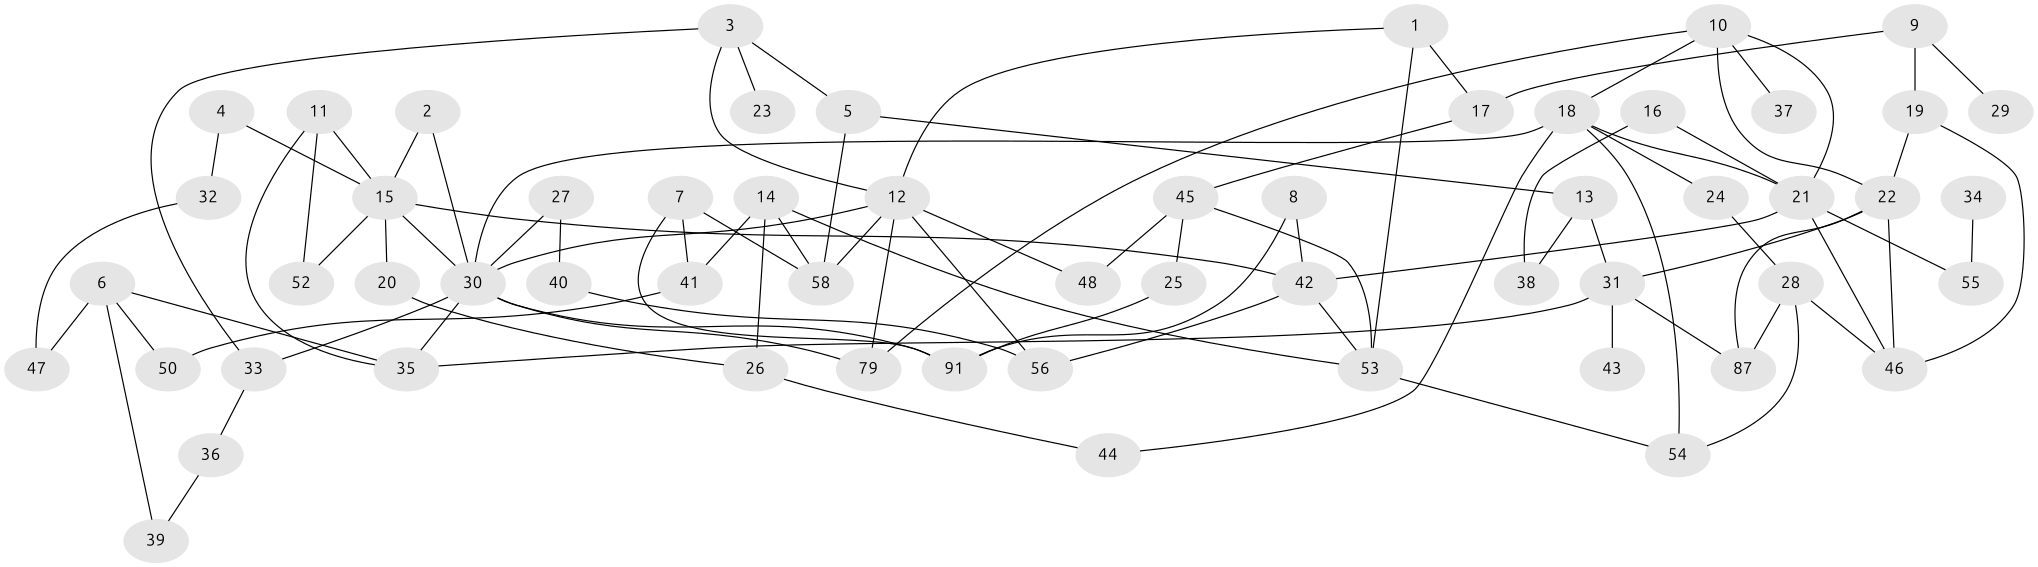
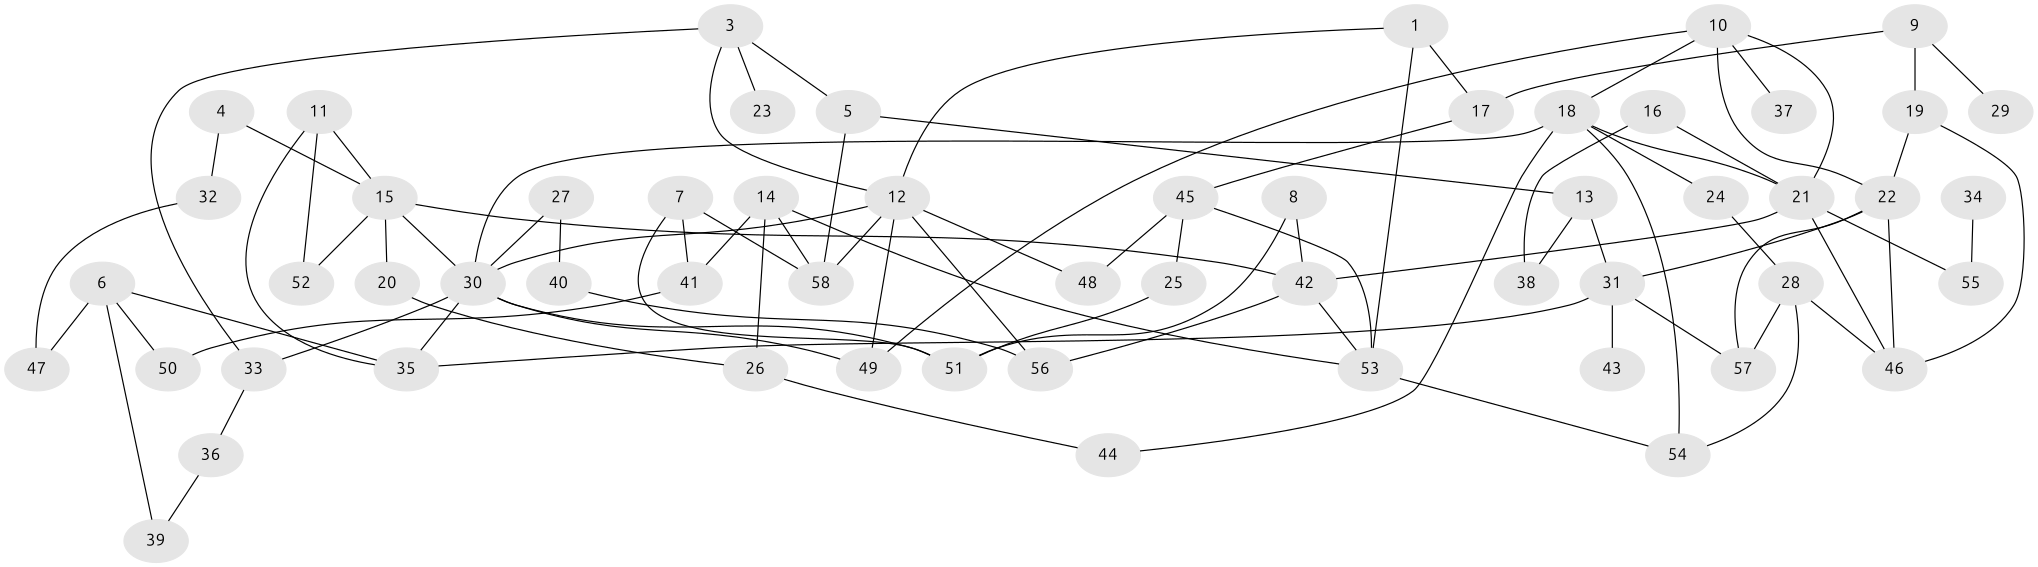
node "2": removed
node "79": label "79" -> "49"
node "91": label "91" -> "51"
node "87": label "87" -> "57"
